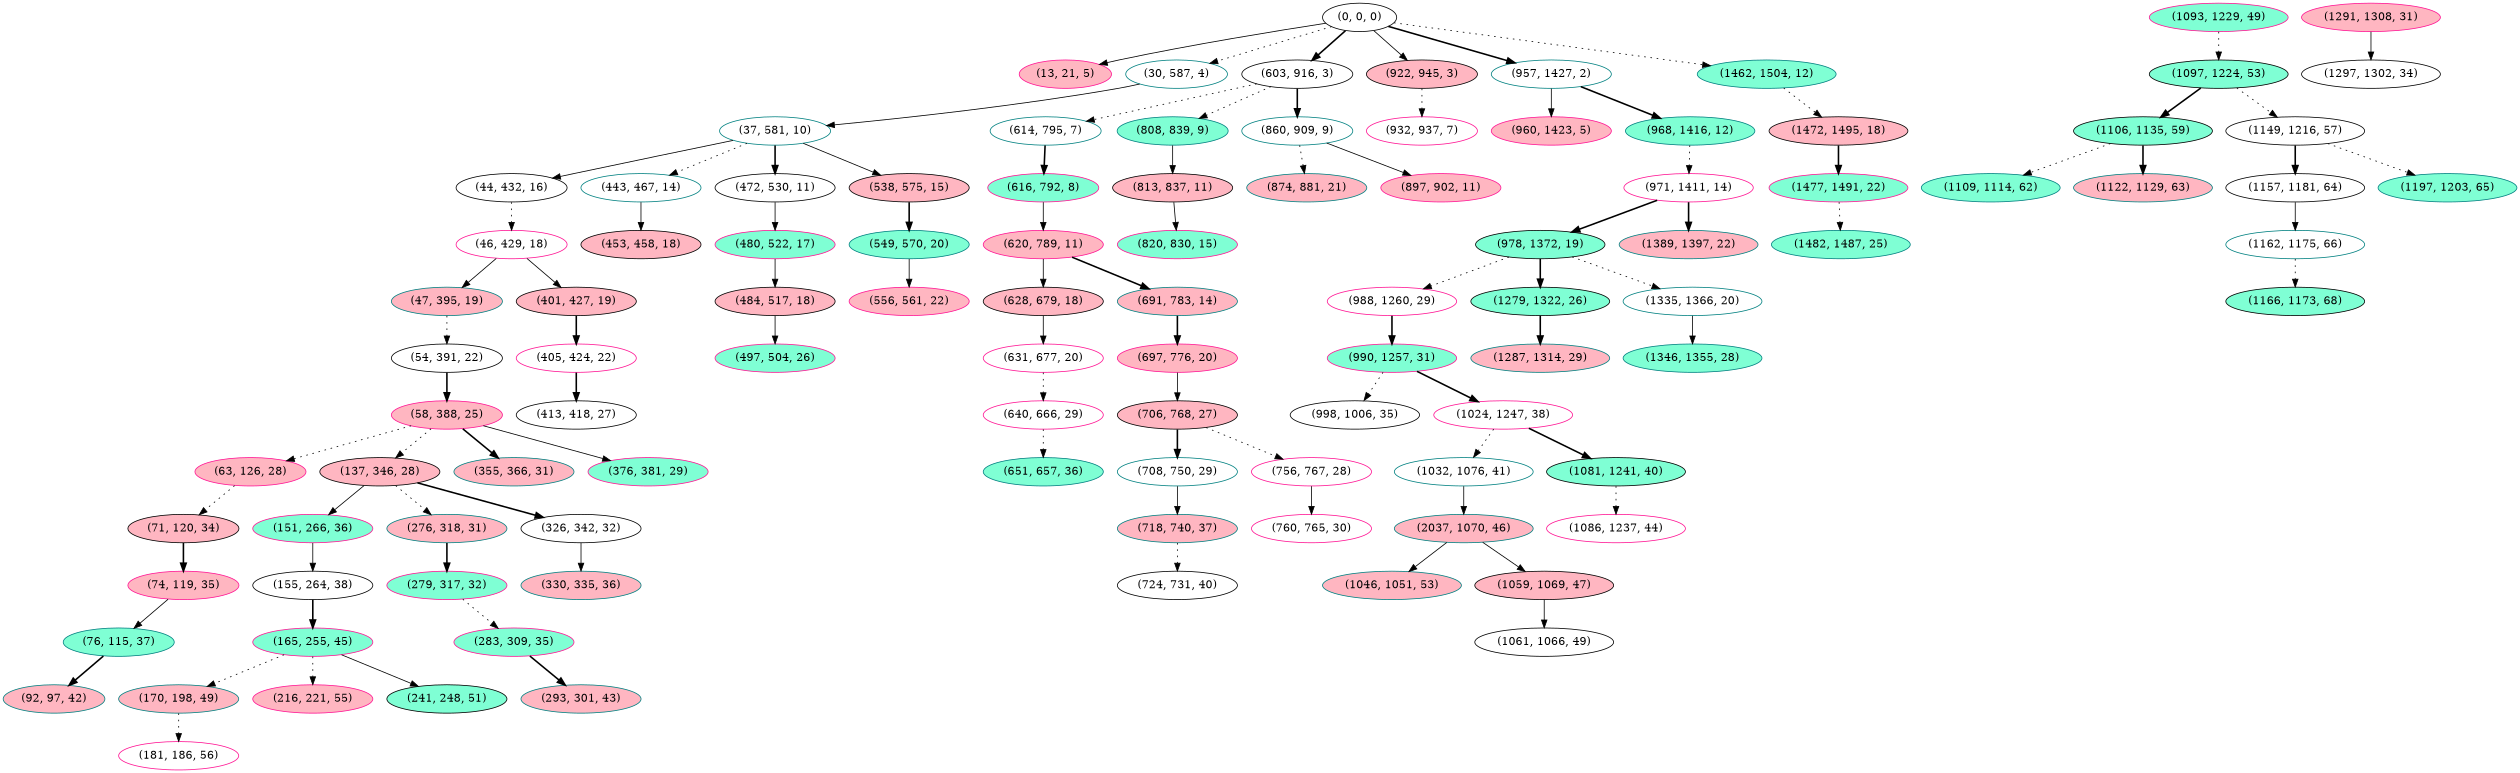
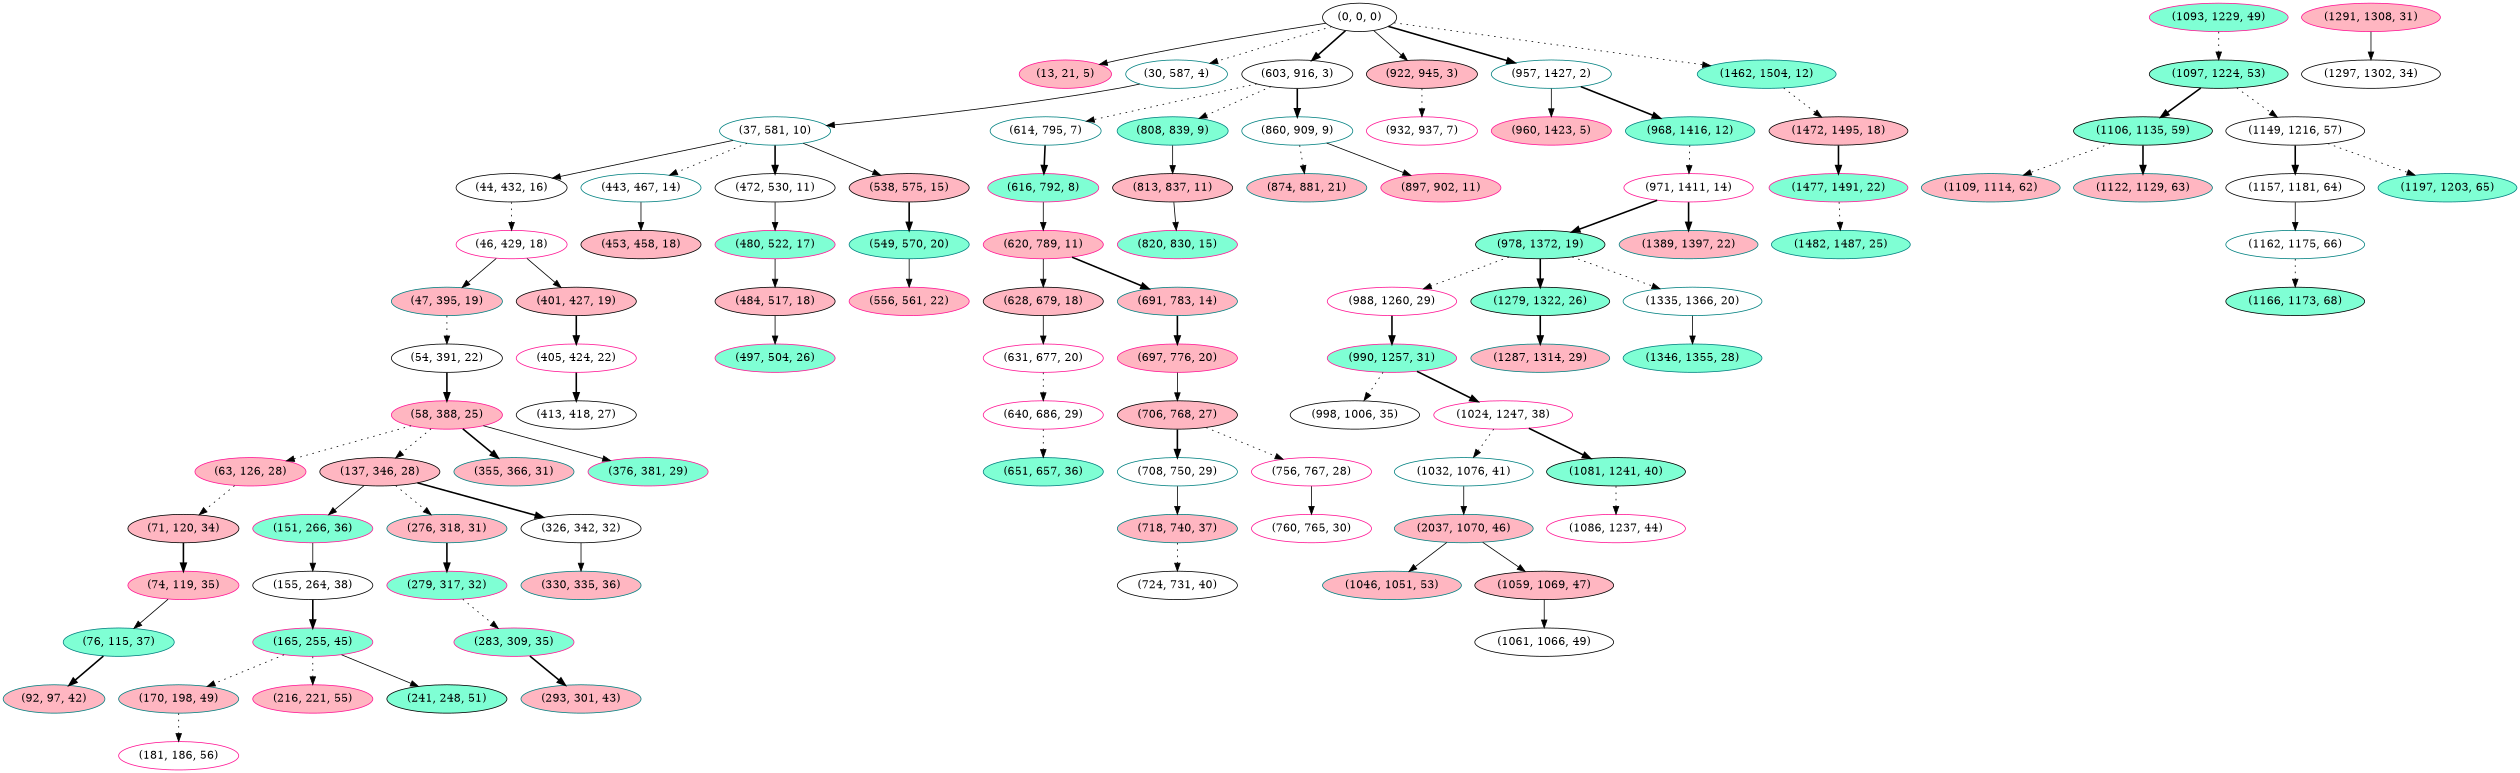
node "(1109, 1114, 62)": fillcolor aquamarine -> lightpink
node "(640, 666, 29)": label "(640, 666, 29)" -> "(640, 686, 29)"
